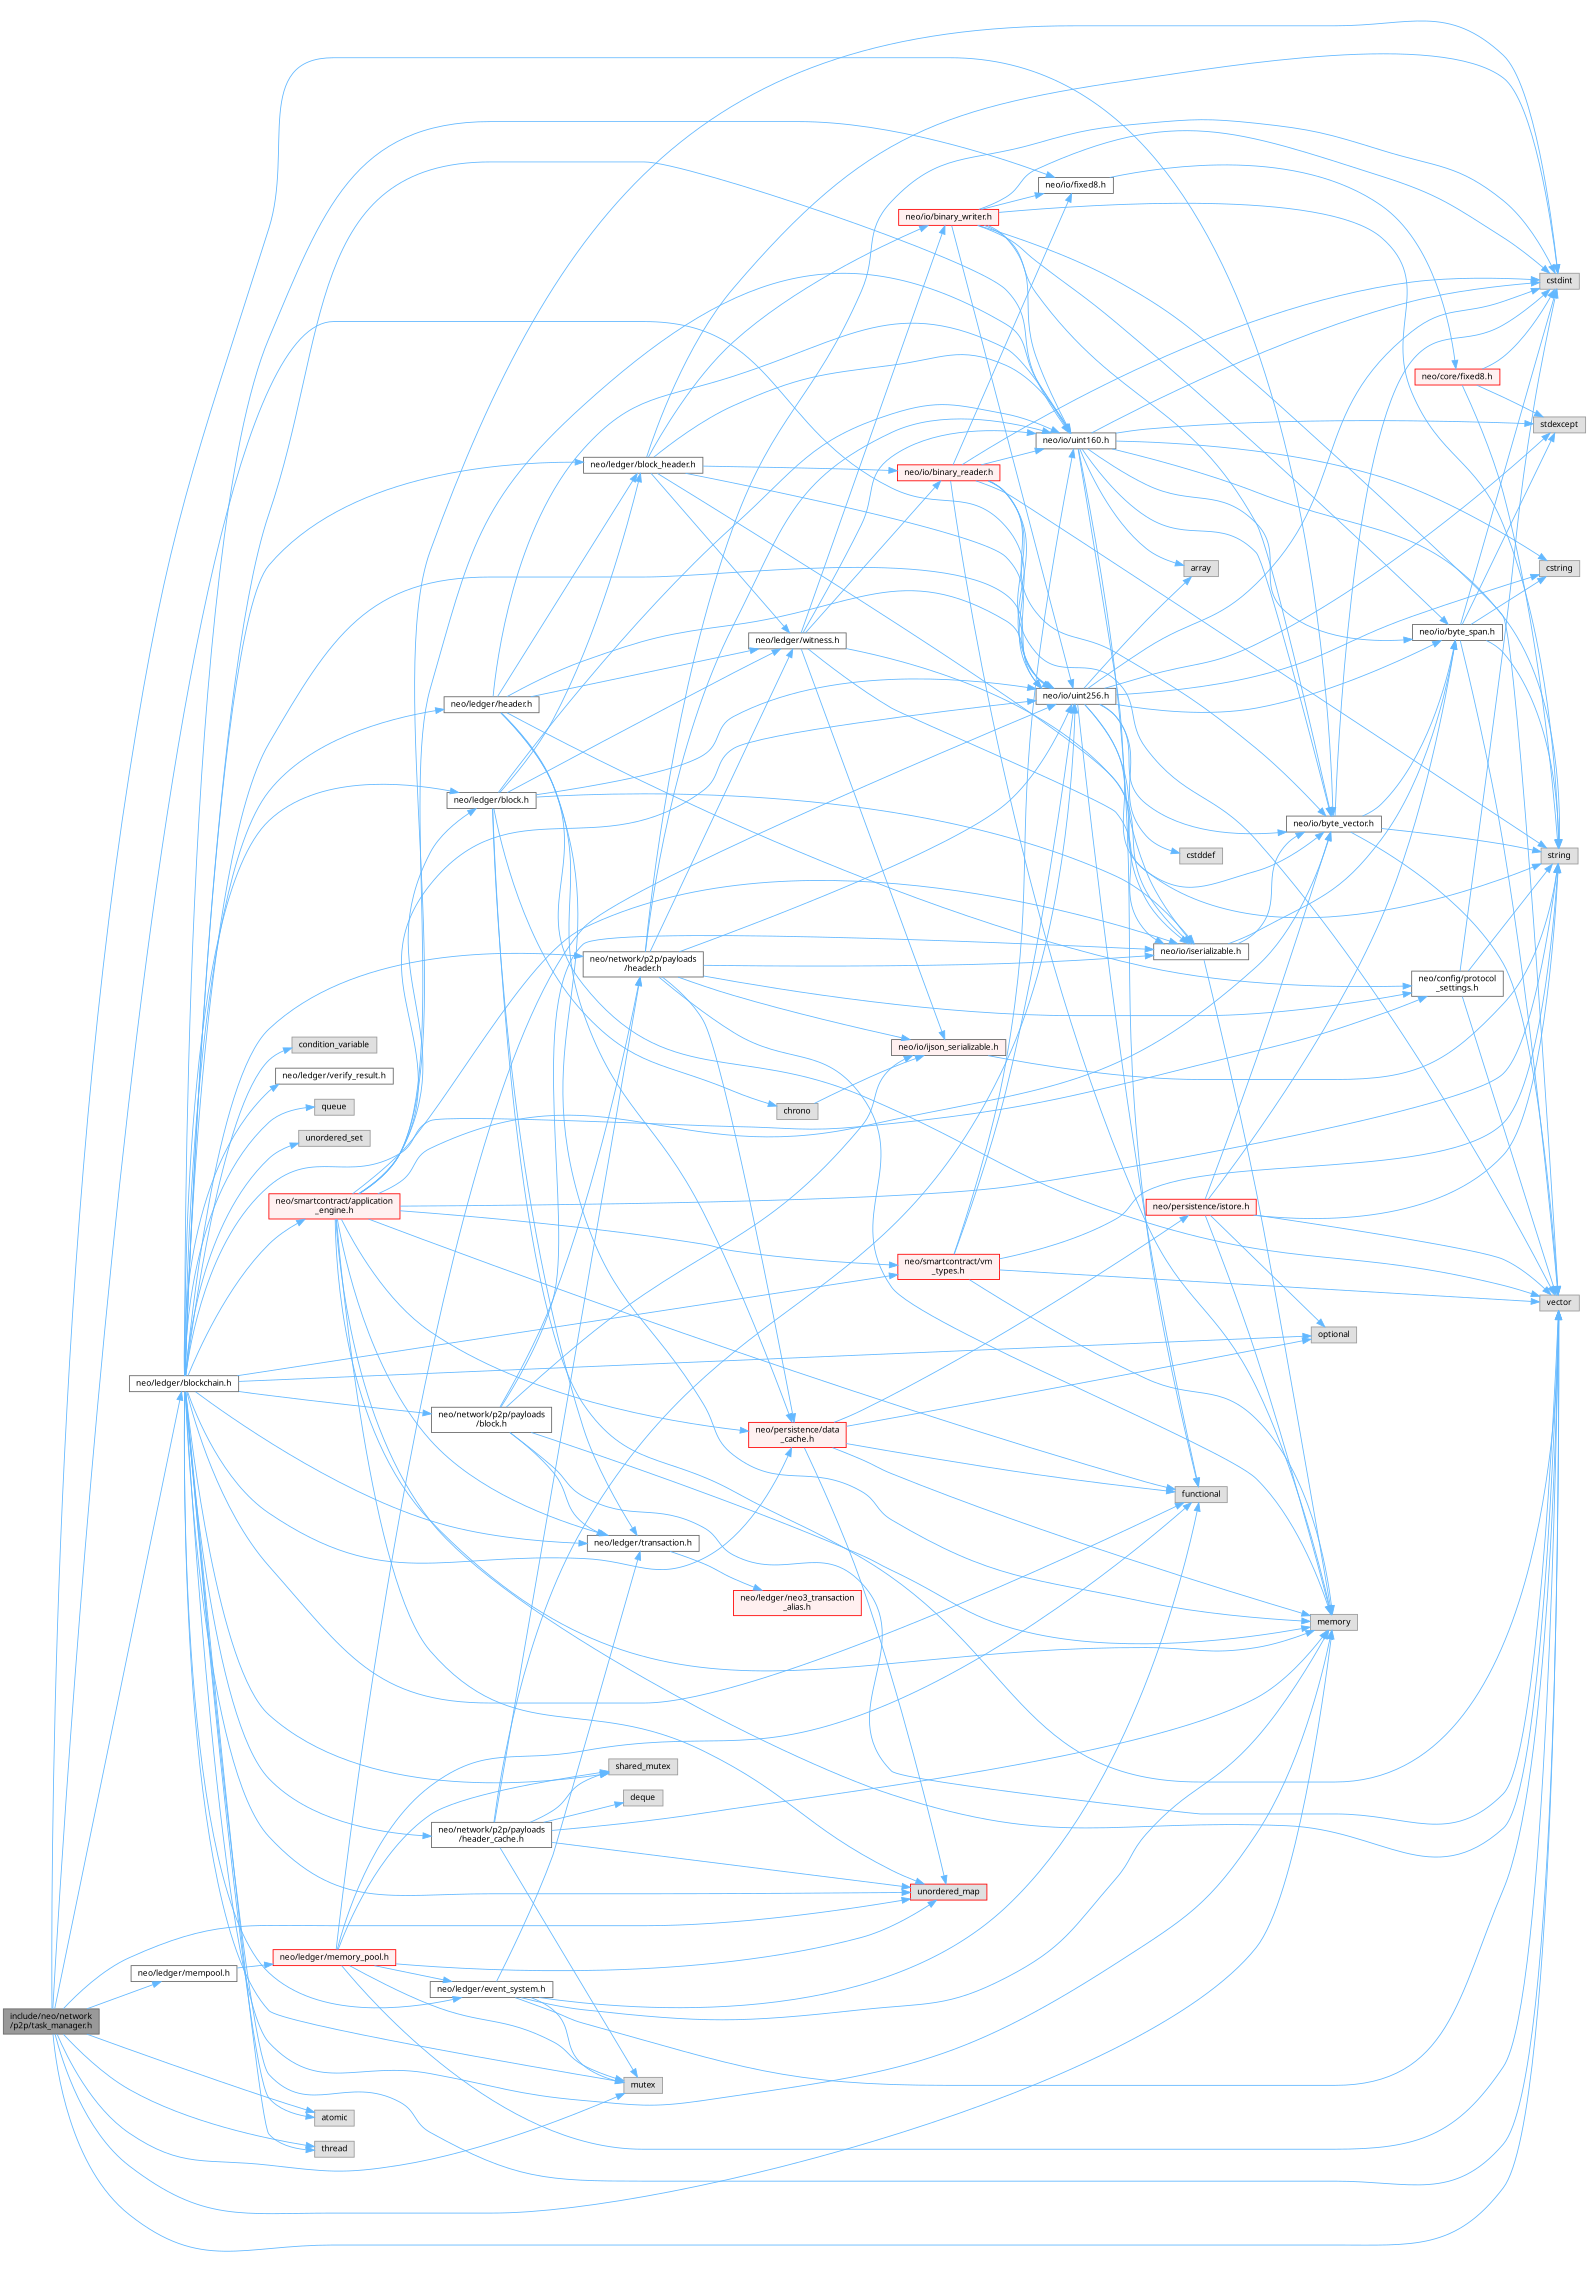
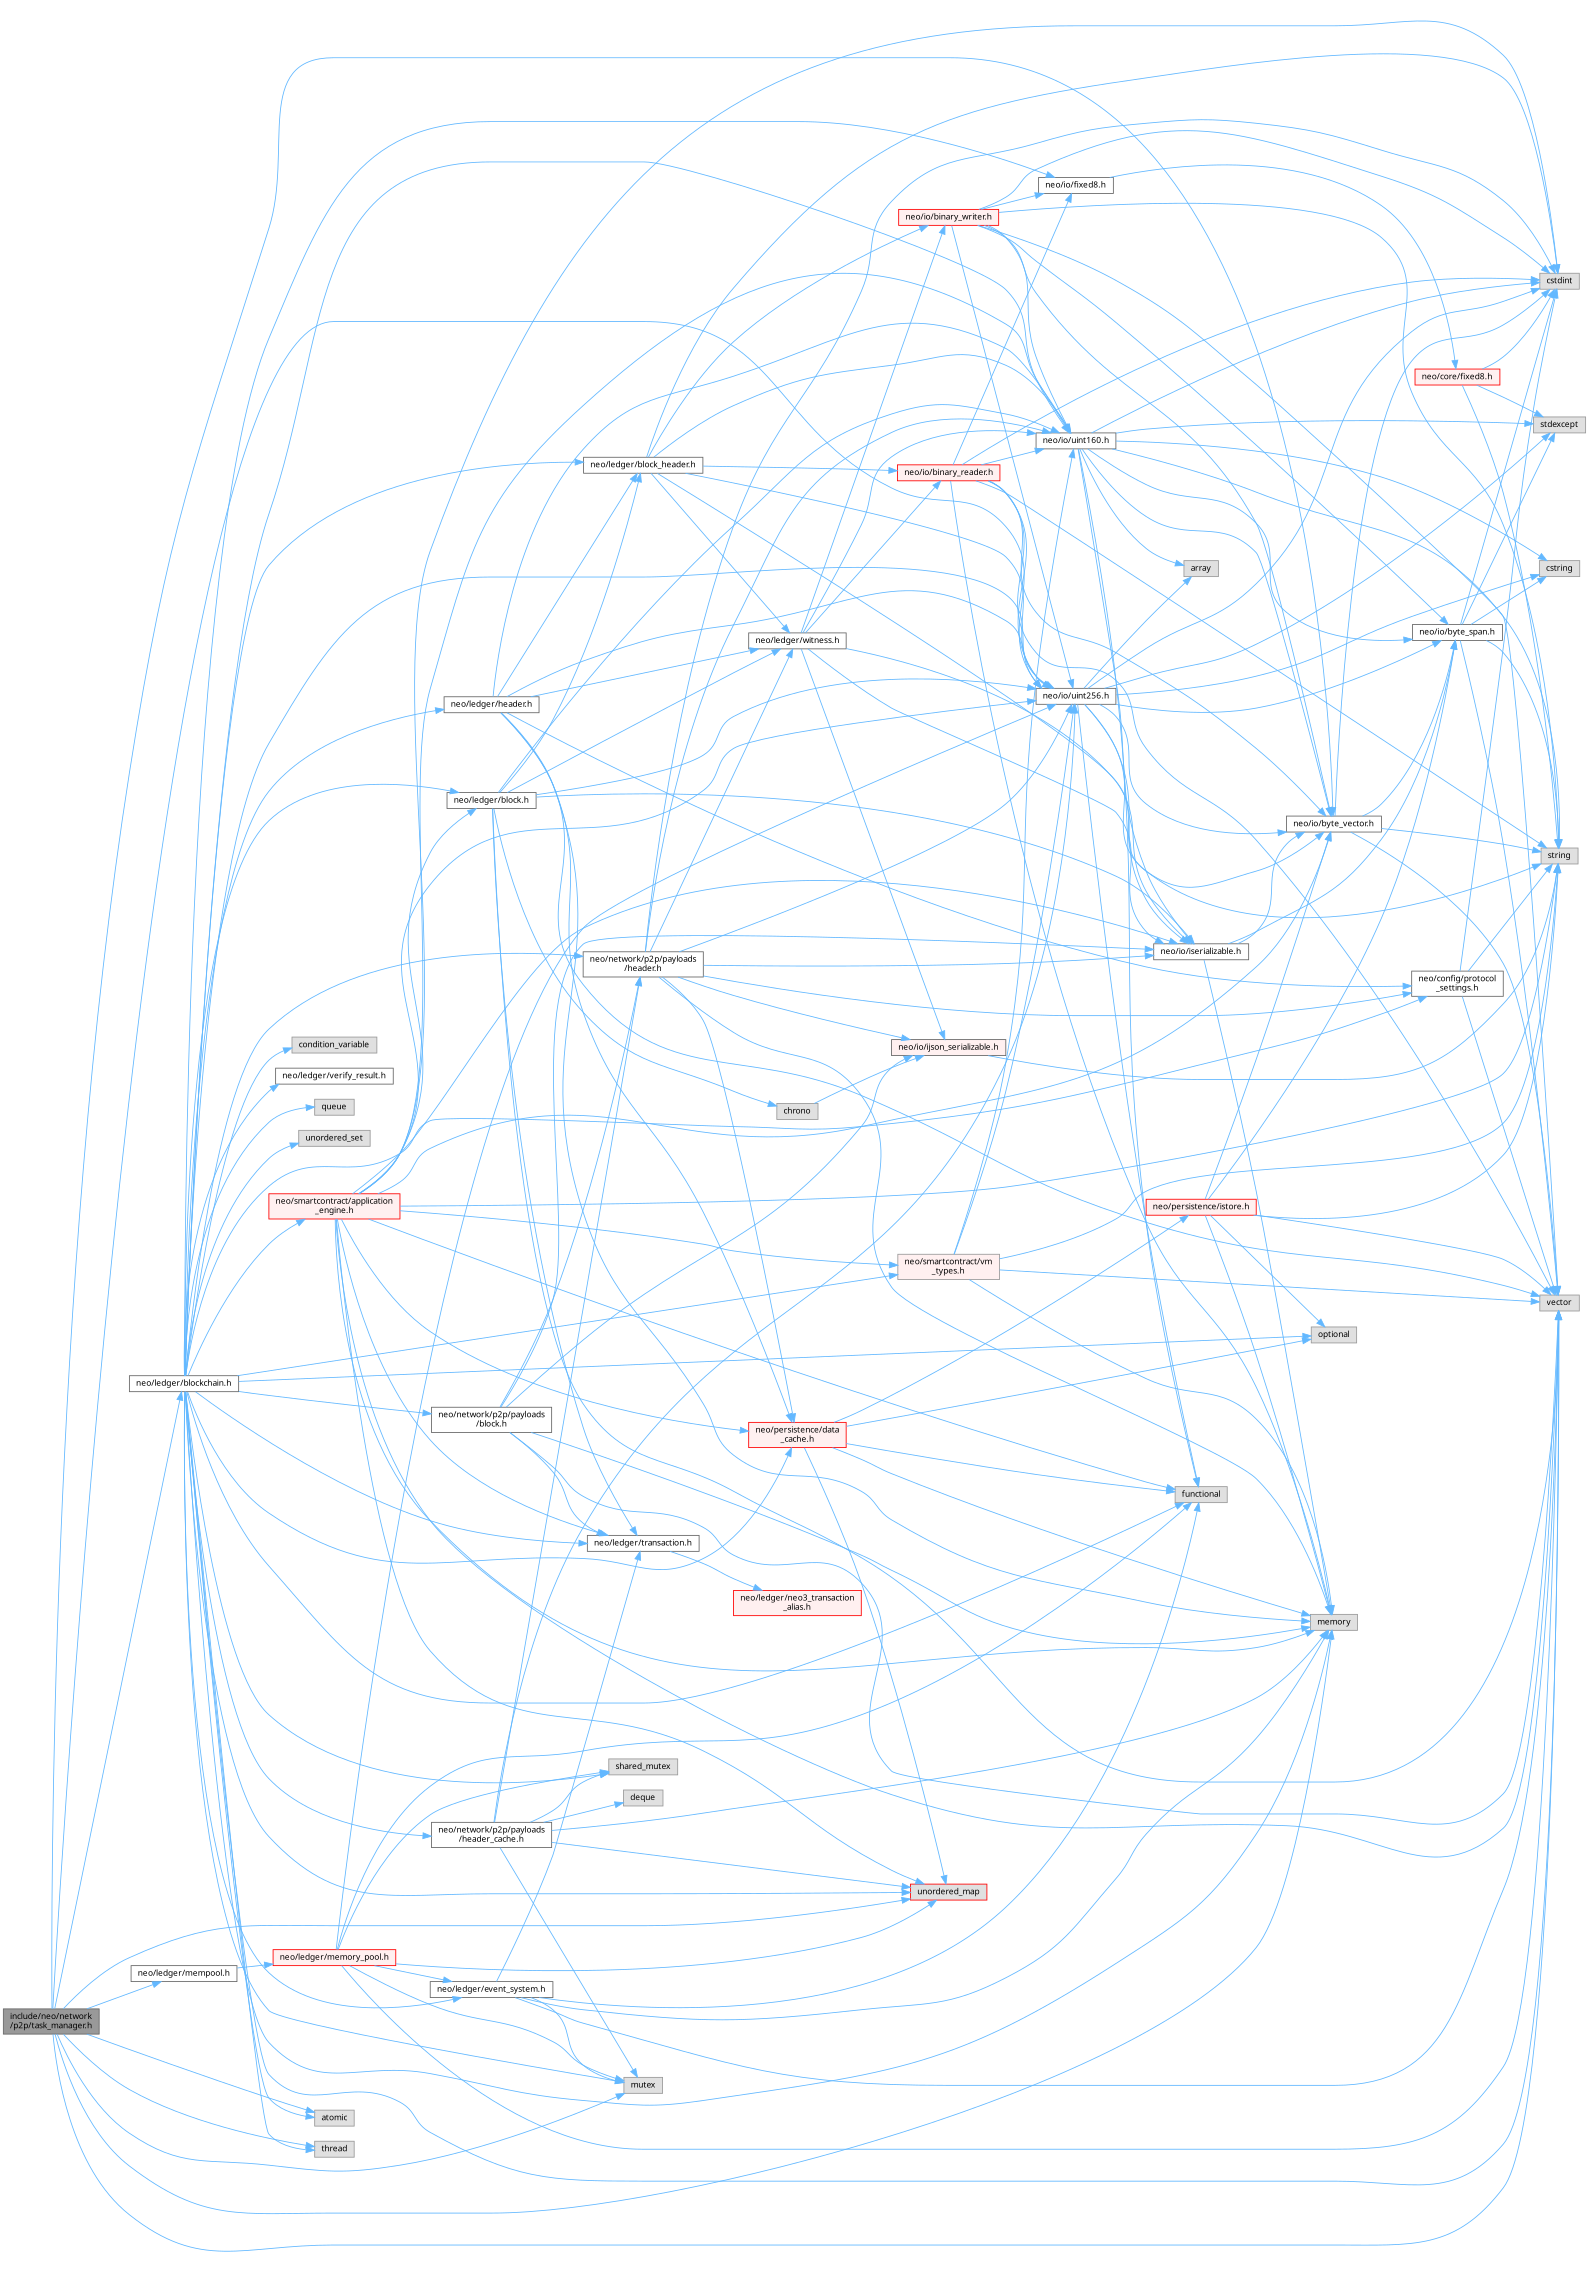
node "cstddef": removed
node "neo/smartcontract/vm _types.h": color red -> grey60
